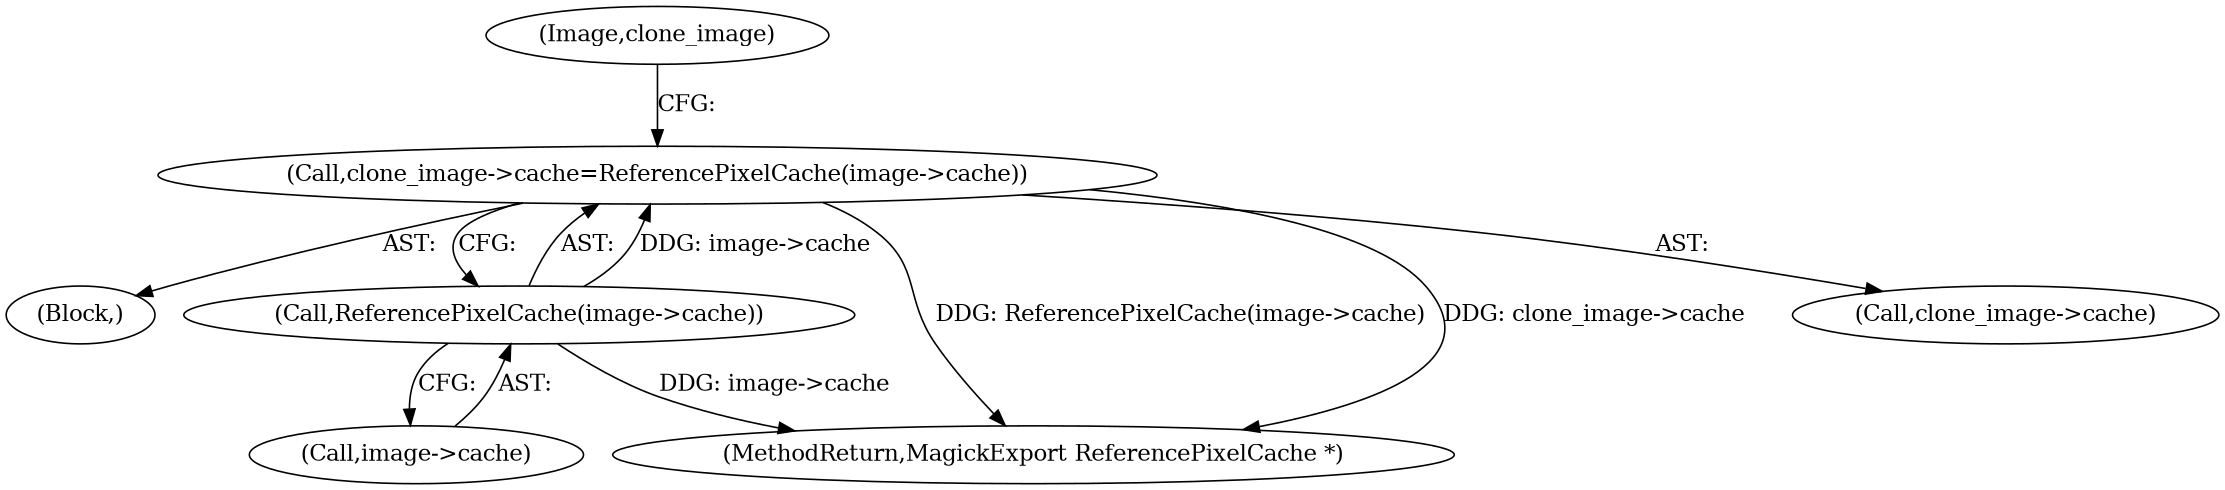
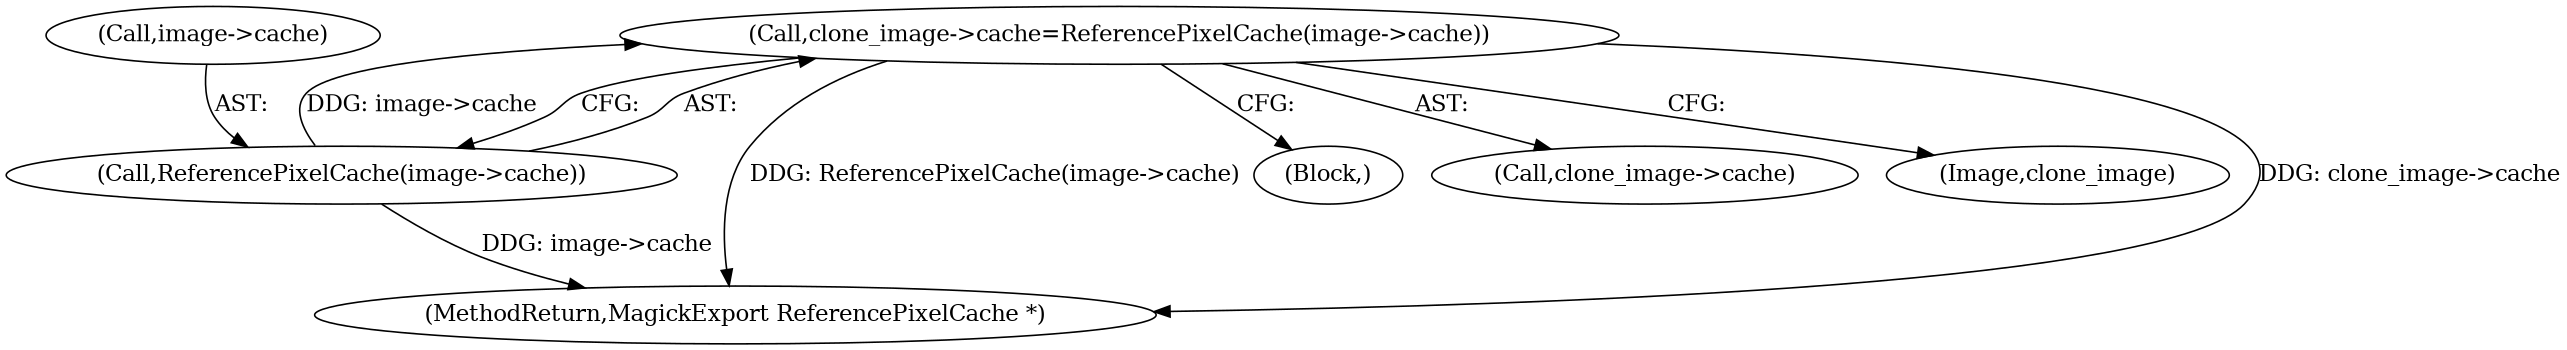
edge "(Image,clone_image)" -> "(Call,clone_image->cache=ReferencePixelCache(image->cache))": reversed
edge "(Call,clone_image->cache=ReferencePixelCache(image->cache))" -> "(Block,)": label "AST: " -> "CFG: "
edge "(Call,ReferencePixelCache(image->cache))" -> "(Call,image->cache)": removed, label "CFG:"
